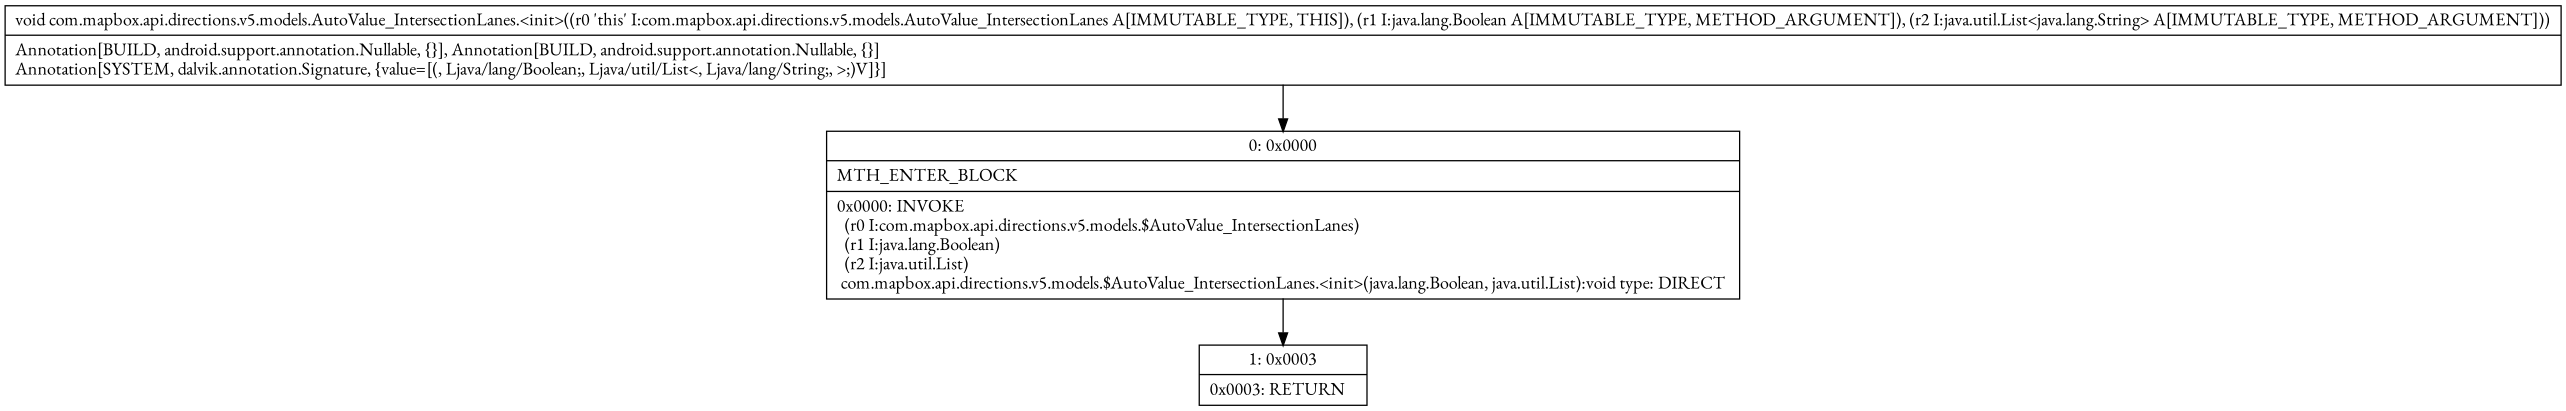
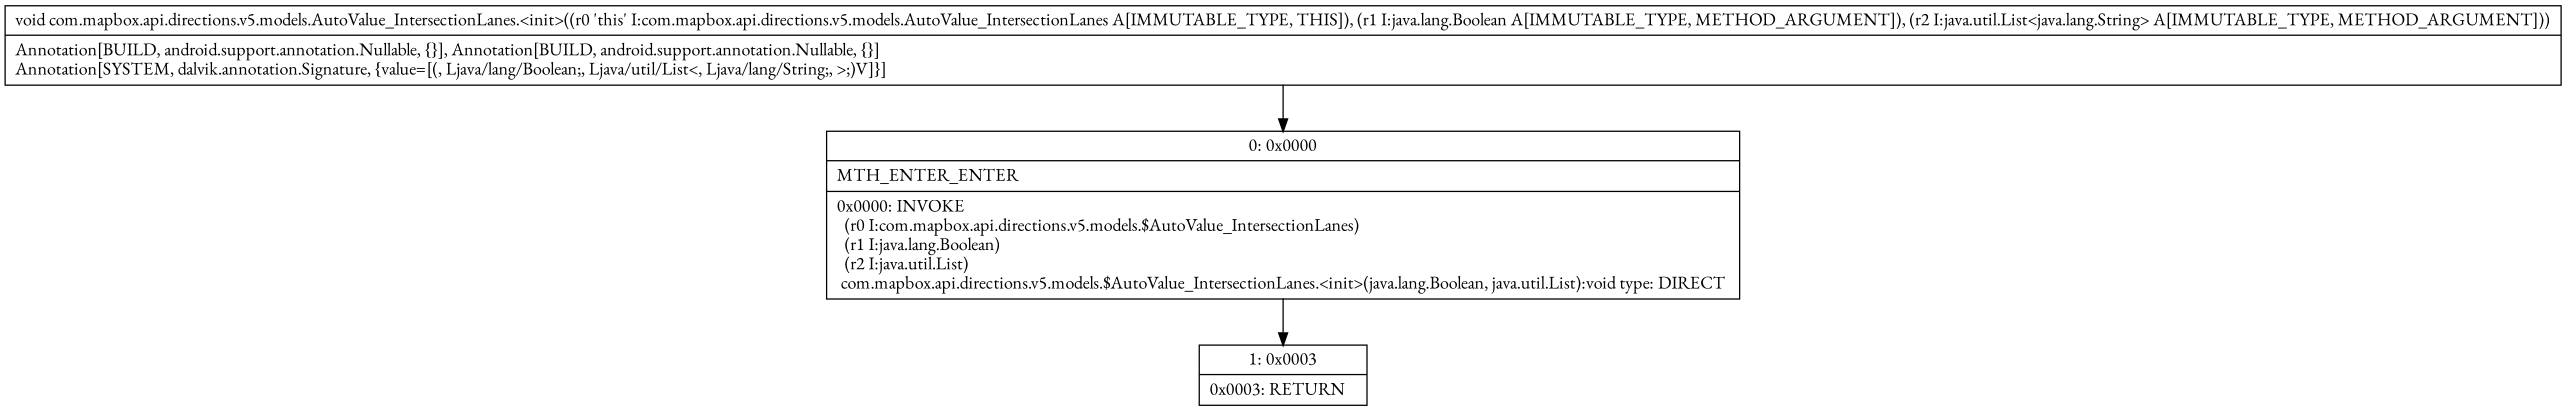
node "0: 0x0000": text "MTH_ENTER_BLOCK" -> "MTH_ENTER_ENTER"
